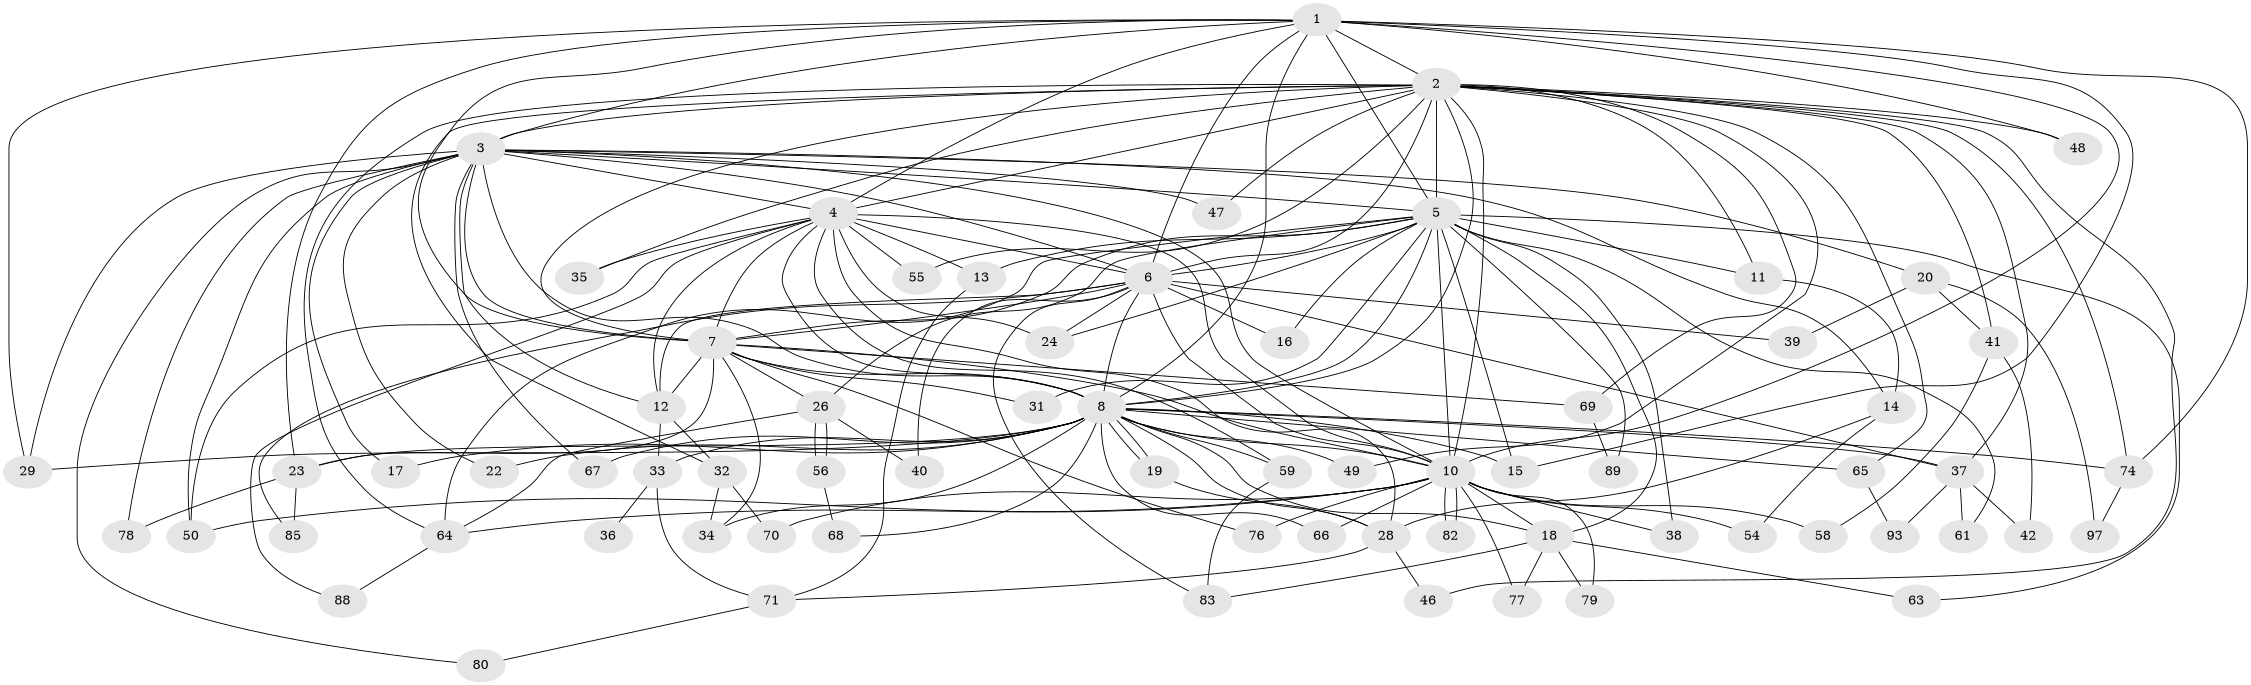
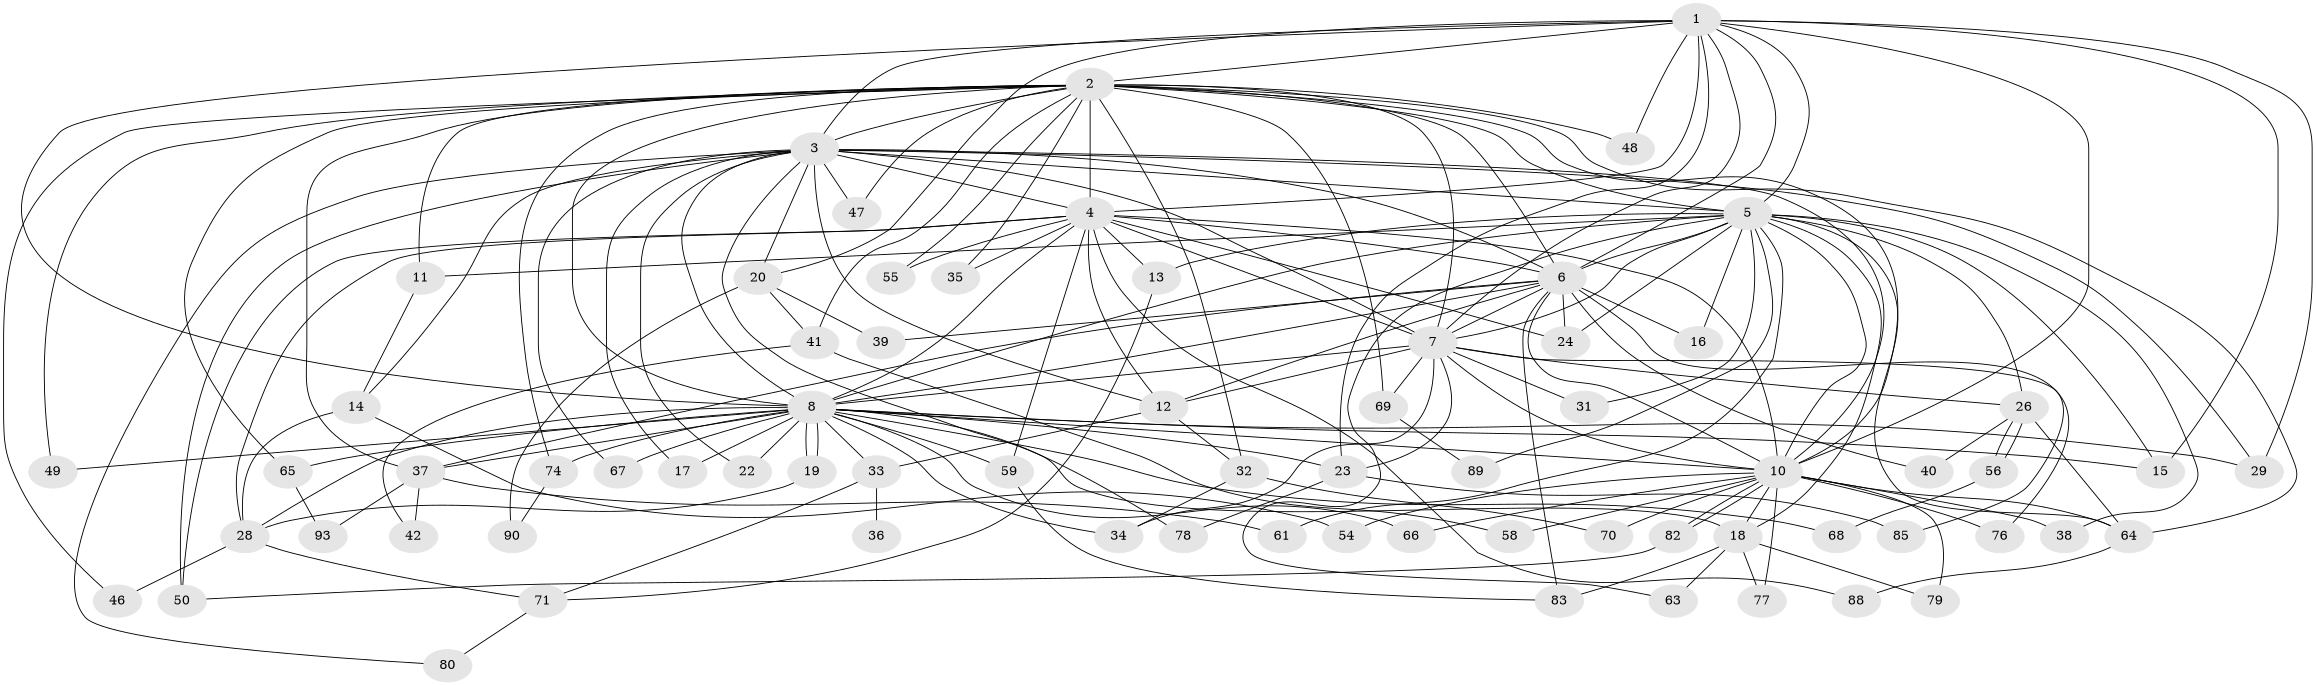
edge "1" -- "74": now "1" -- "20"
edge "10" -- "50": now "82" -- "50"
node "97": label "97" -> "90"
